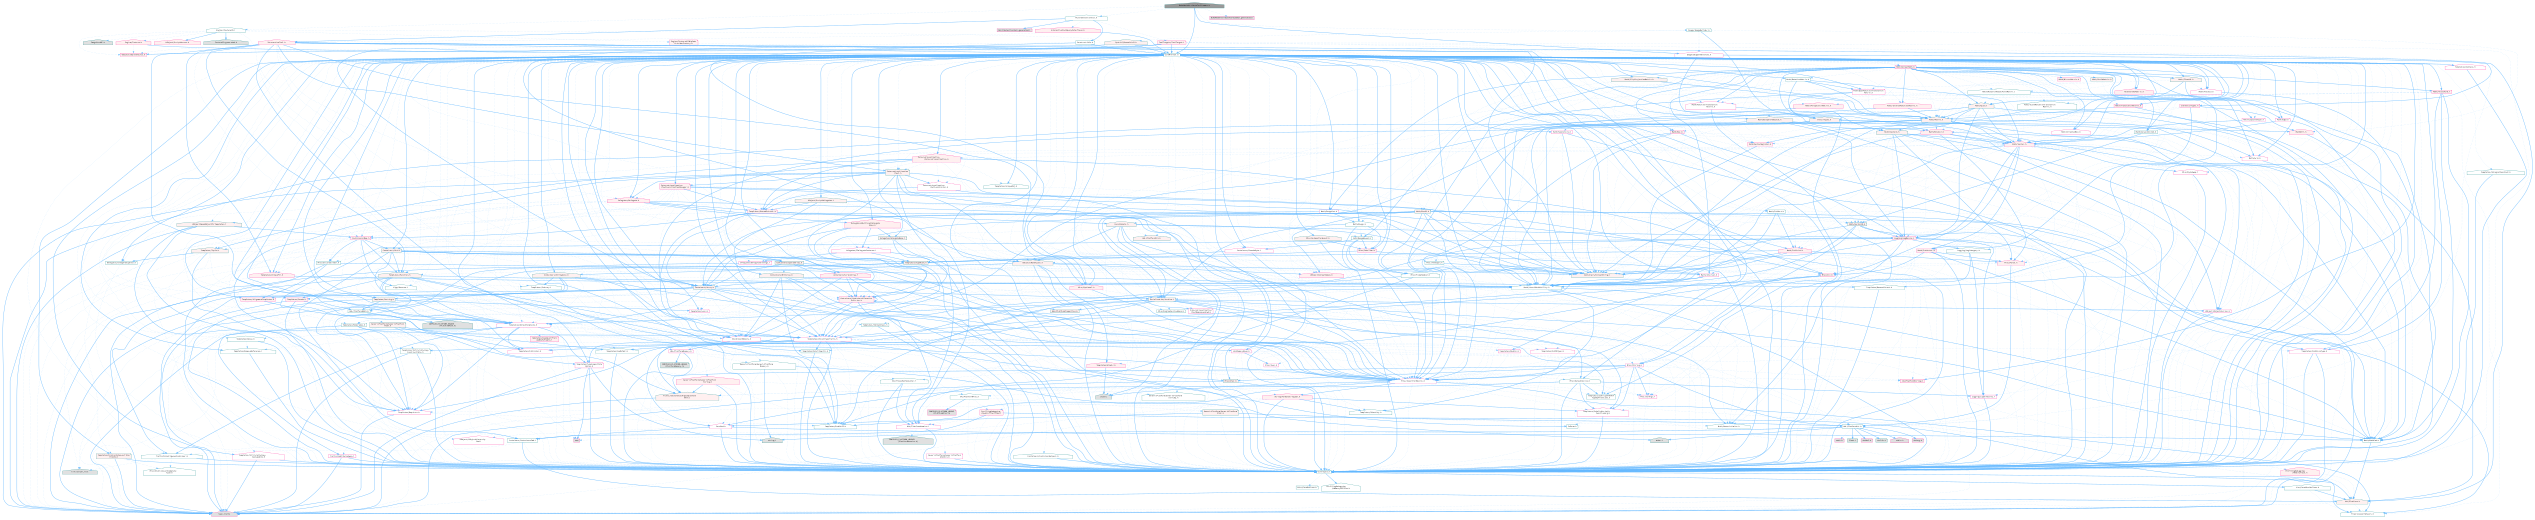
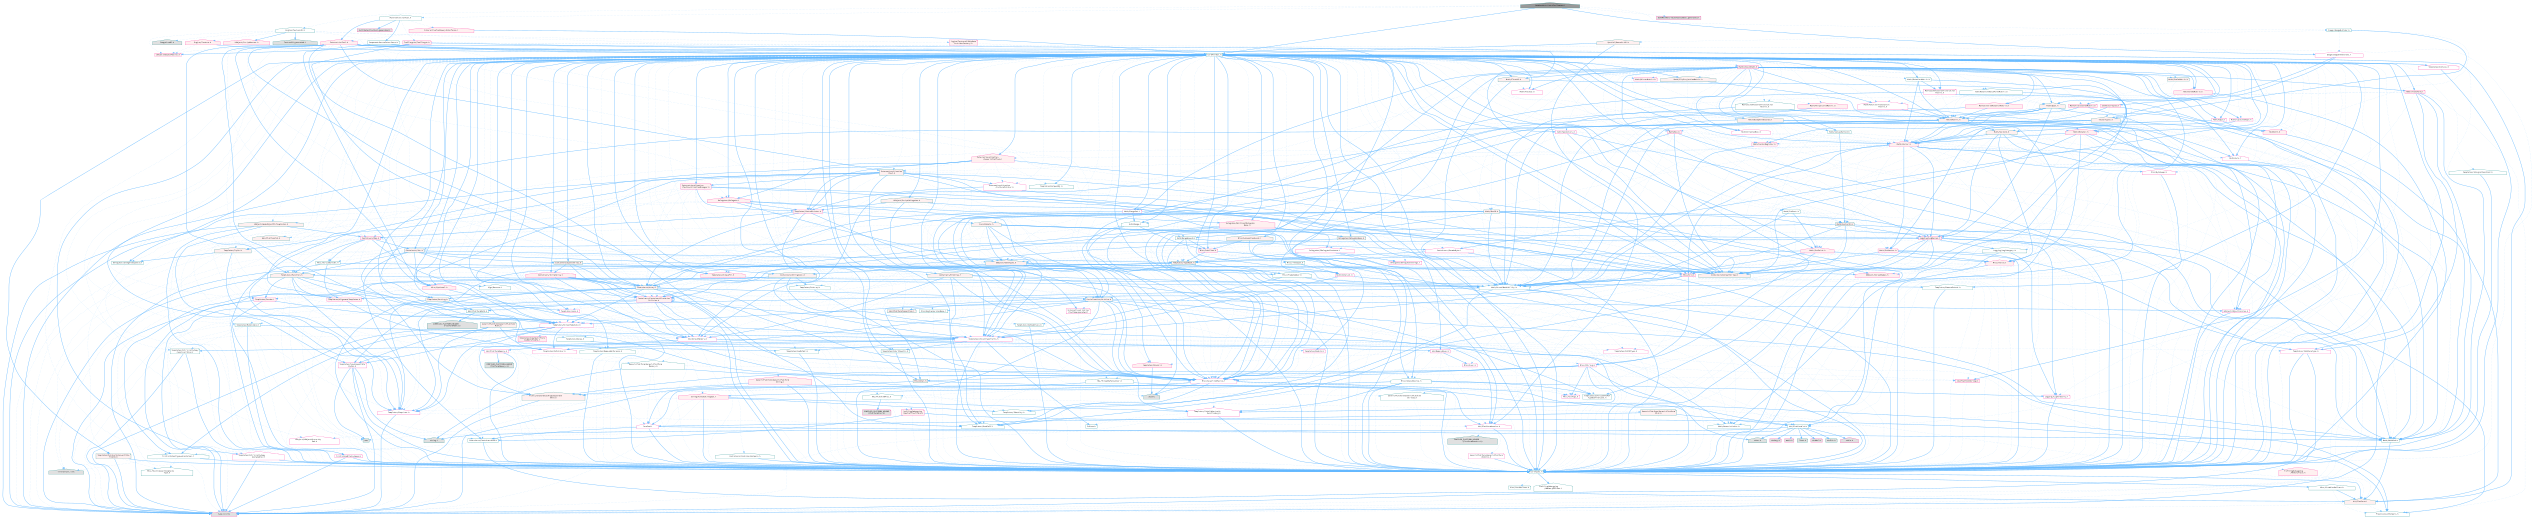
node "Constructible.h": label "Constructible.h" -> "ComponentSourceInterfaces.h"
node "Internationalization /Internationalization.h": label "Internationalization /Internationalization.h" -> "Internationalization /GenericPlatform.h"
edge "Math/BoxSphereBounds.h" -> "Logging/LogMacros.h": style bold -> dotted
edge "Delegates/DelegateSettings.h" -> "HAL/PlatformMath.h": now "Containers/ContainerAllocation Policies.h" -> "HAL/PlatformMath.h"
node "new": color deeppink -> teal
edge "Math/Float32.h" -> "CoreTypes.h": removed
